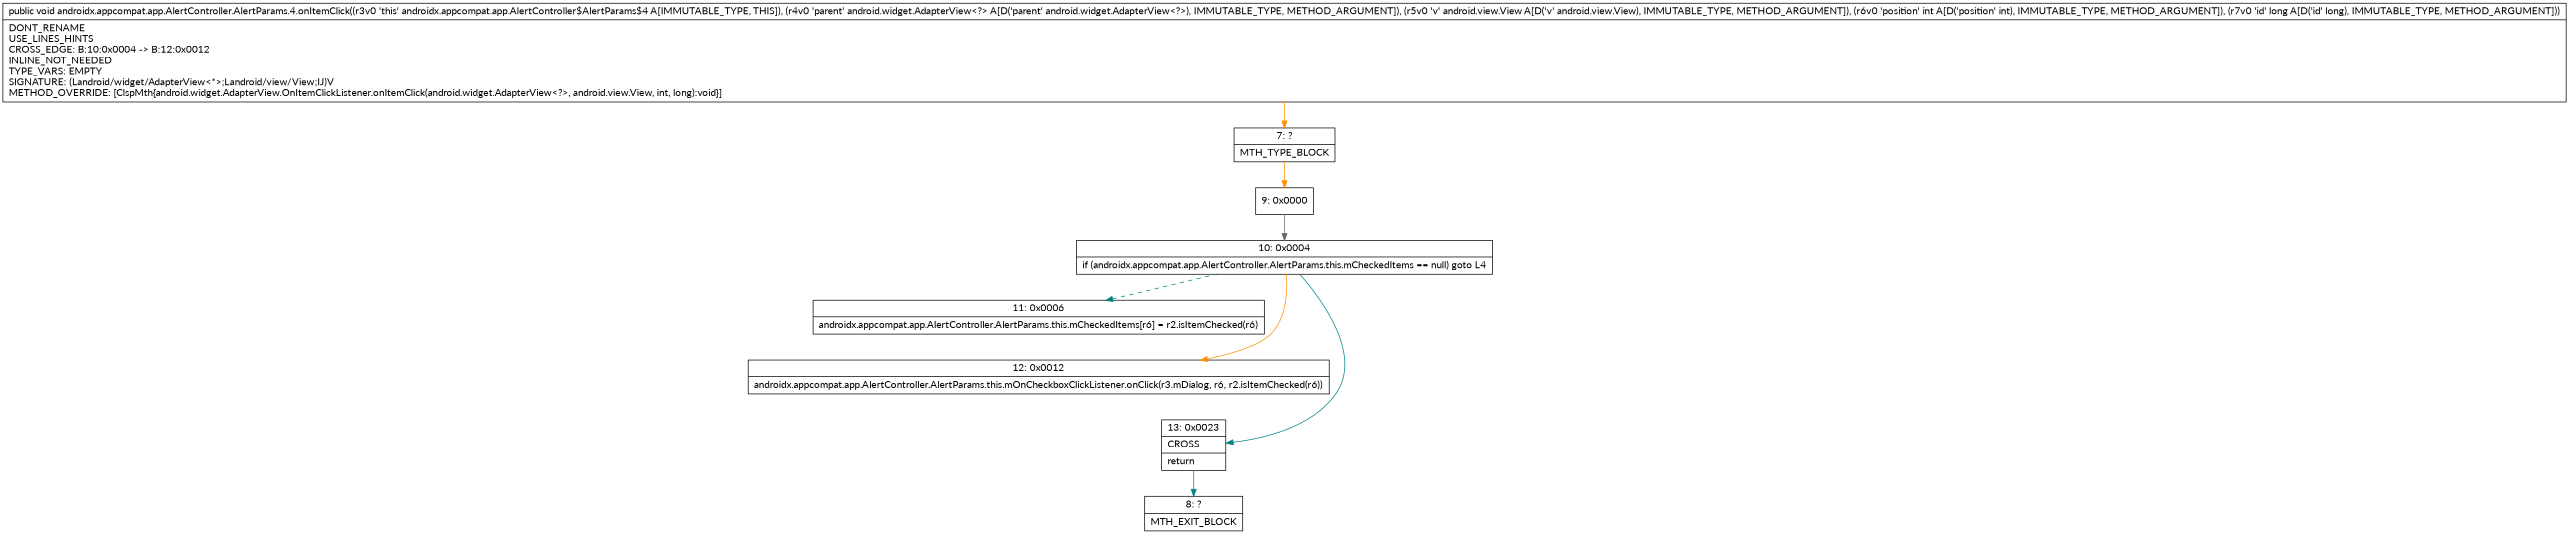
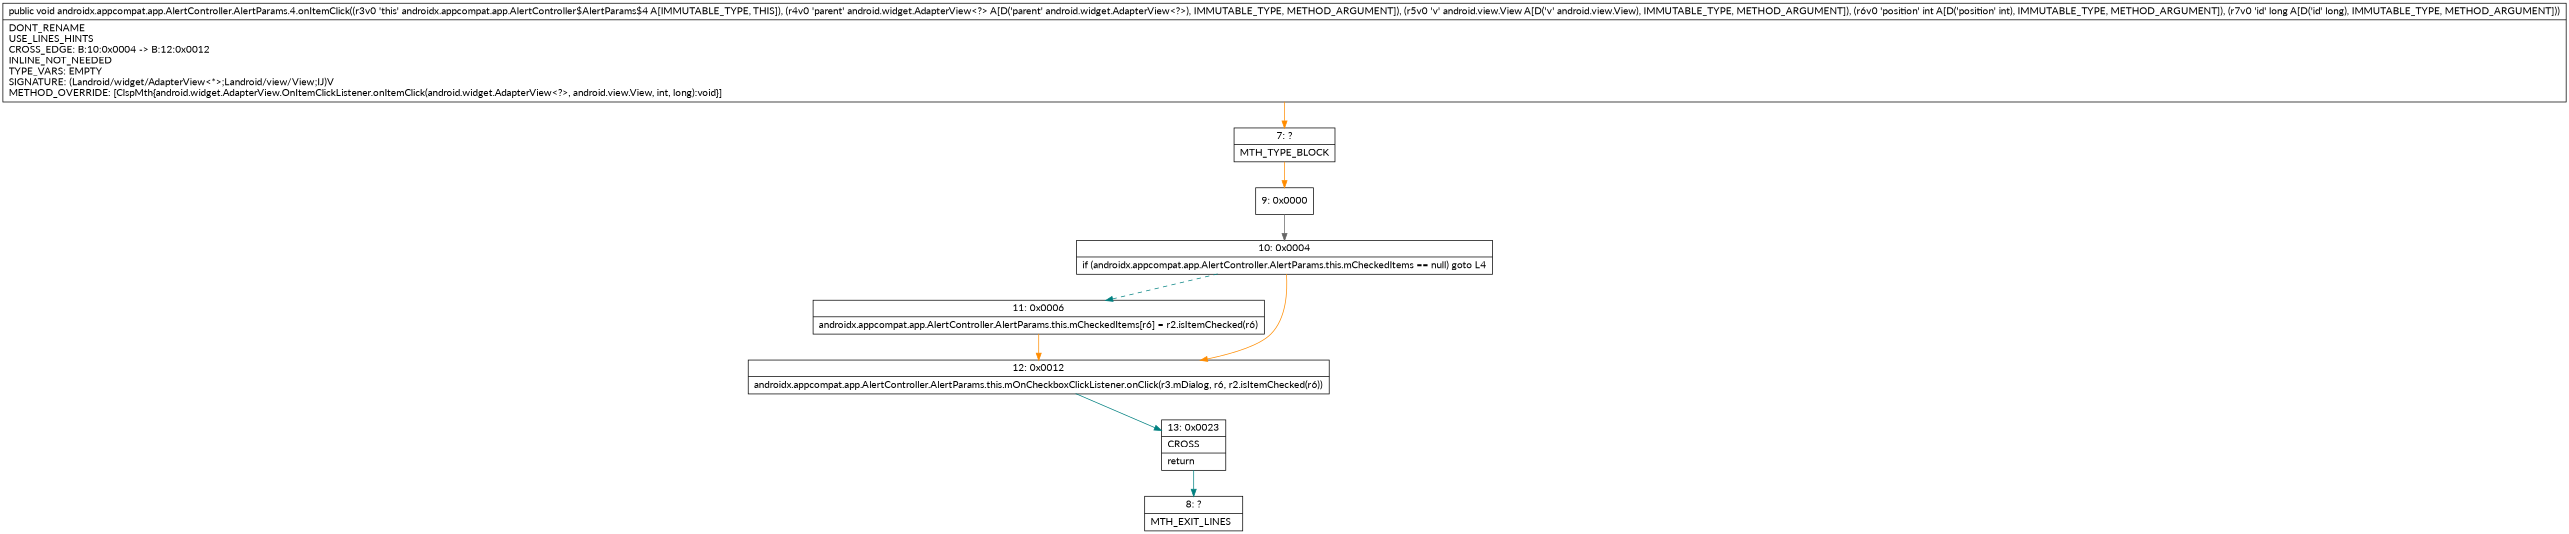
edge "11: 0x0006" -> "12: 0x0012": added
edge "10: 0x0004" -> "13: 0x0023": now "12: 0x0012" -> "13: 0x0023"
node "8: ?": text "MTH_EXIT_BLOCK" -> "MTH_EXIT_LINES"
